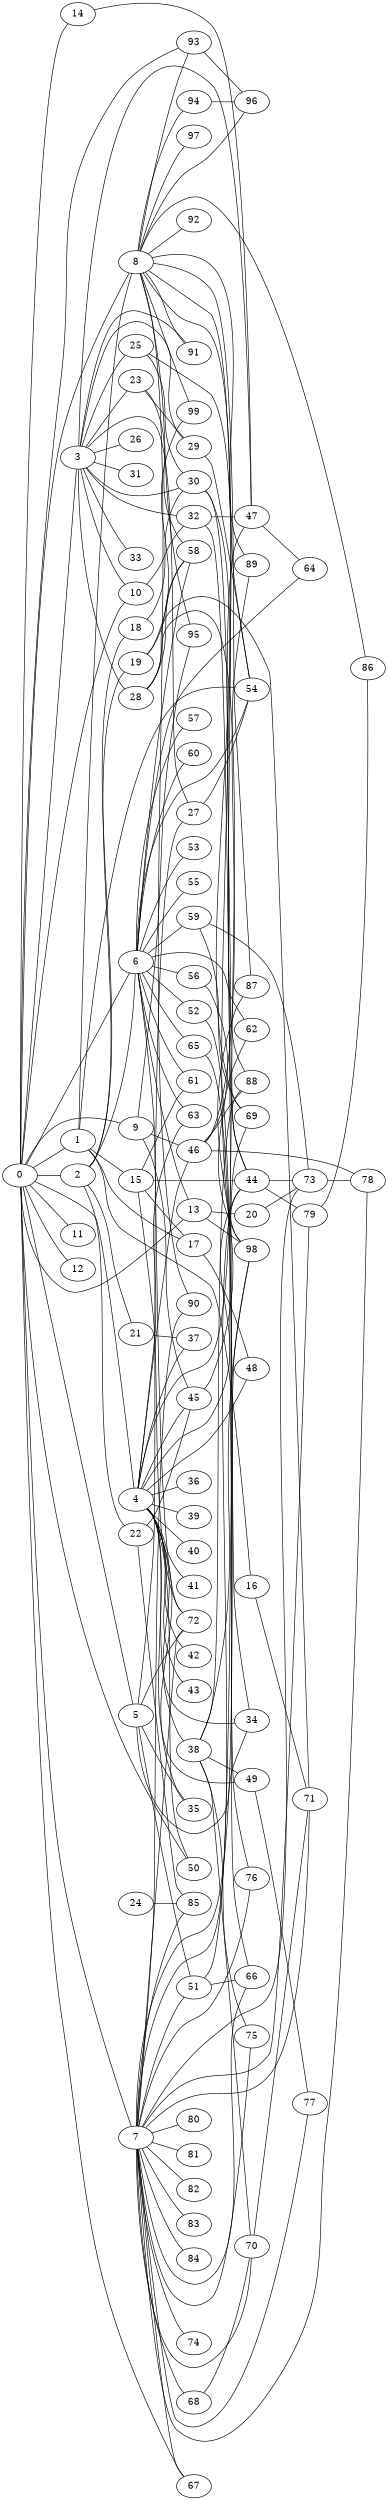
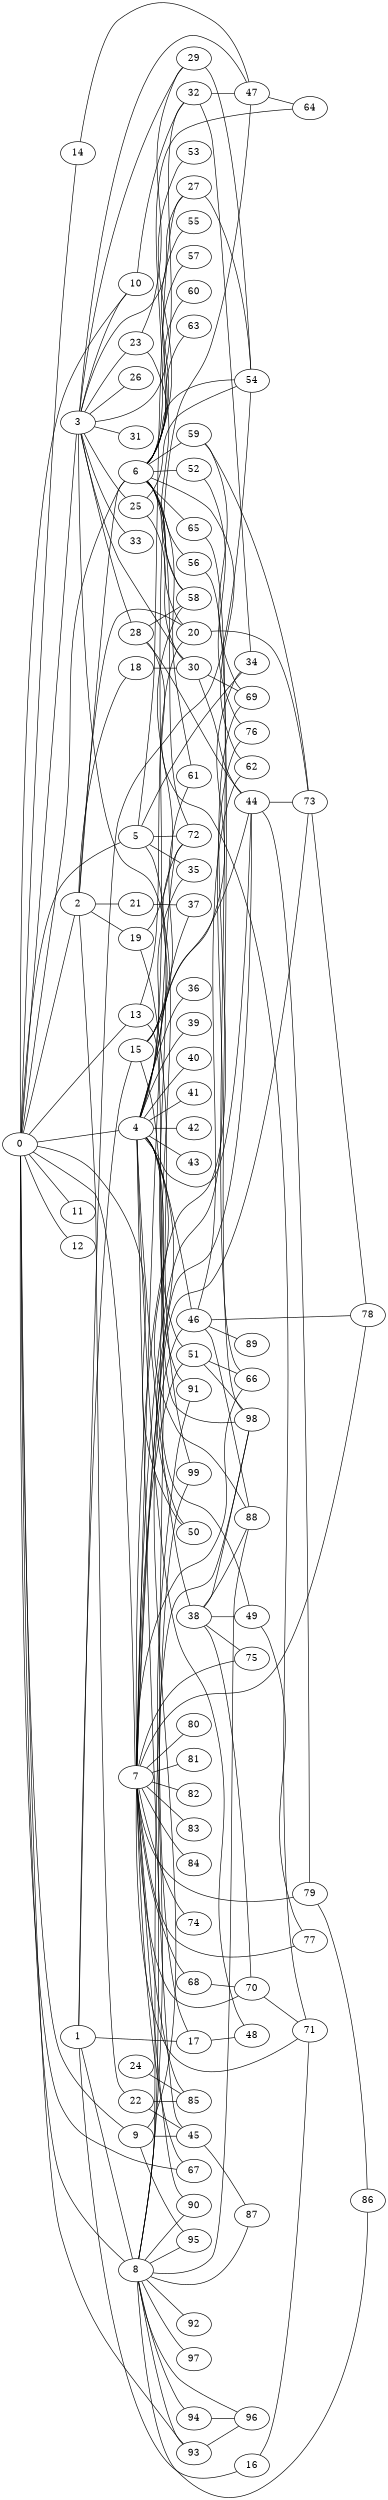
edge "8" -- "89": removed
edge "20" -- "2": added
edge "6" -- "13": now "6" -- "20"
edge "1" -- "0": removed
edge "63" -- "4": now "88" -- "4"
